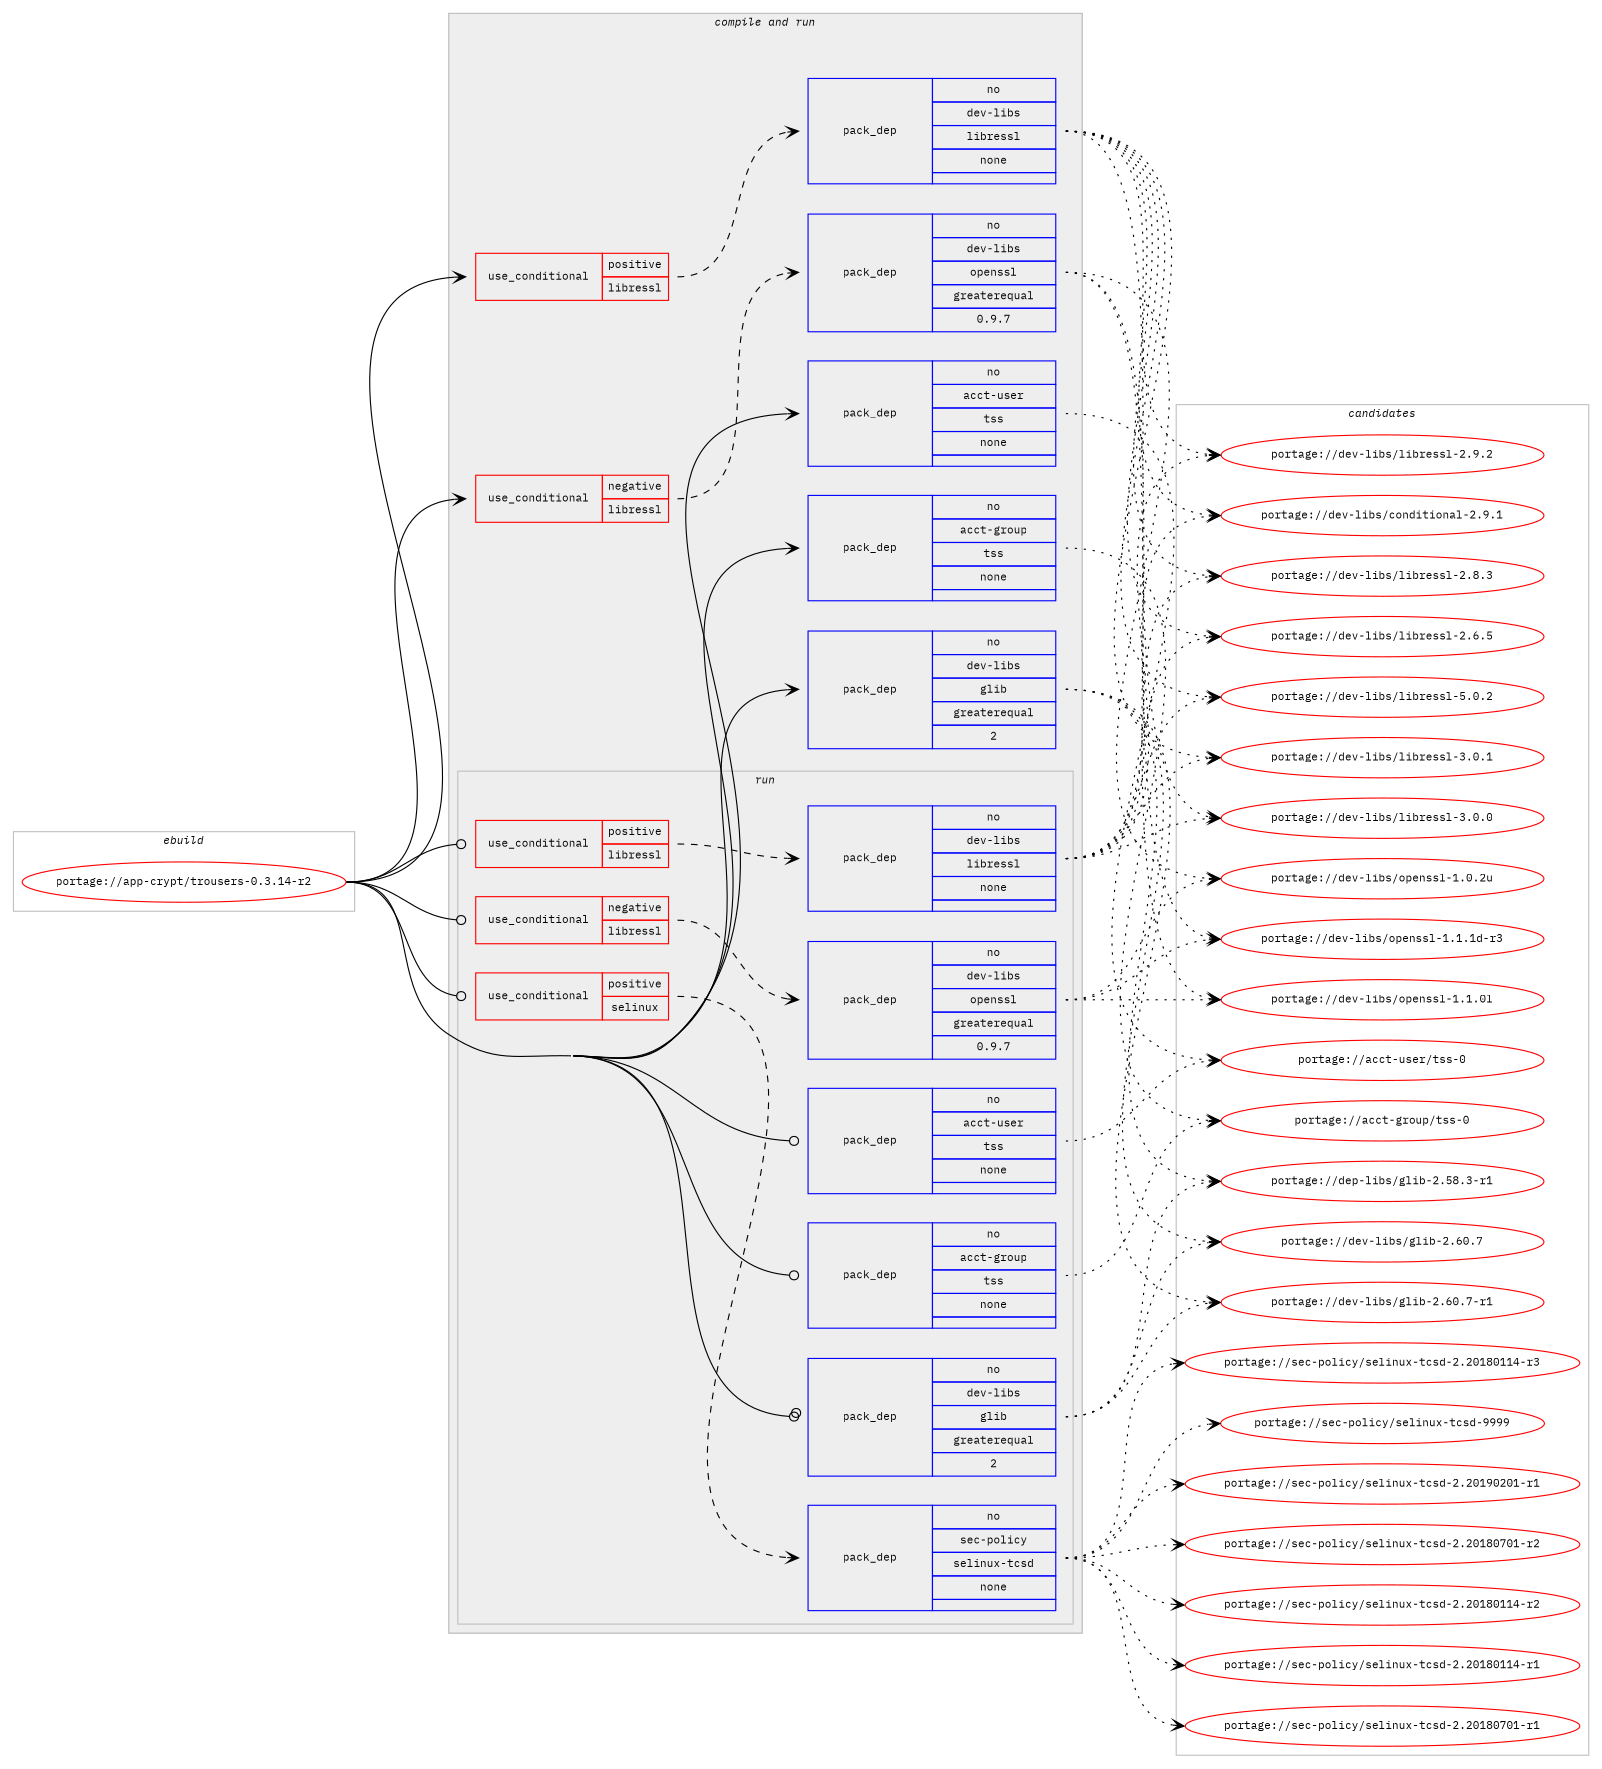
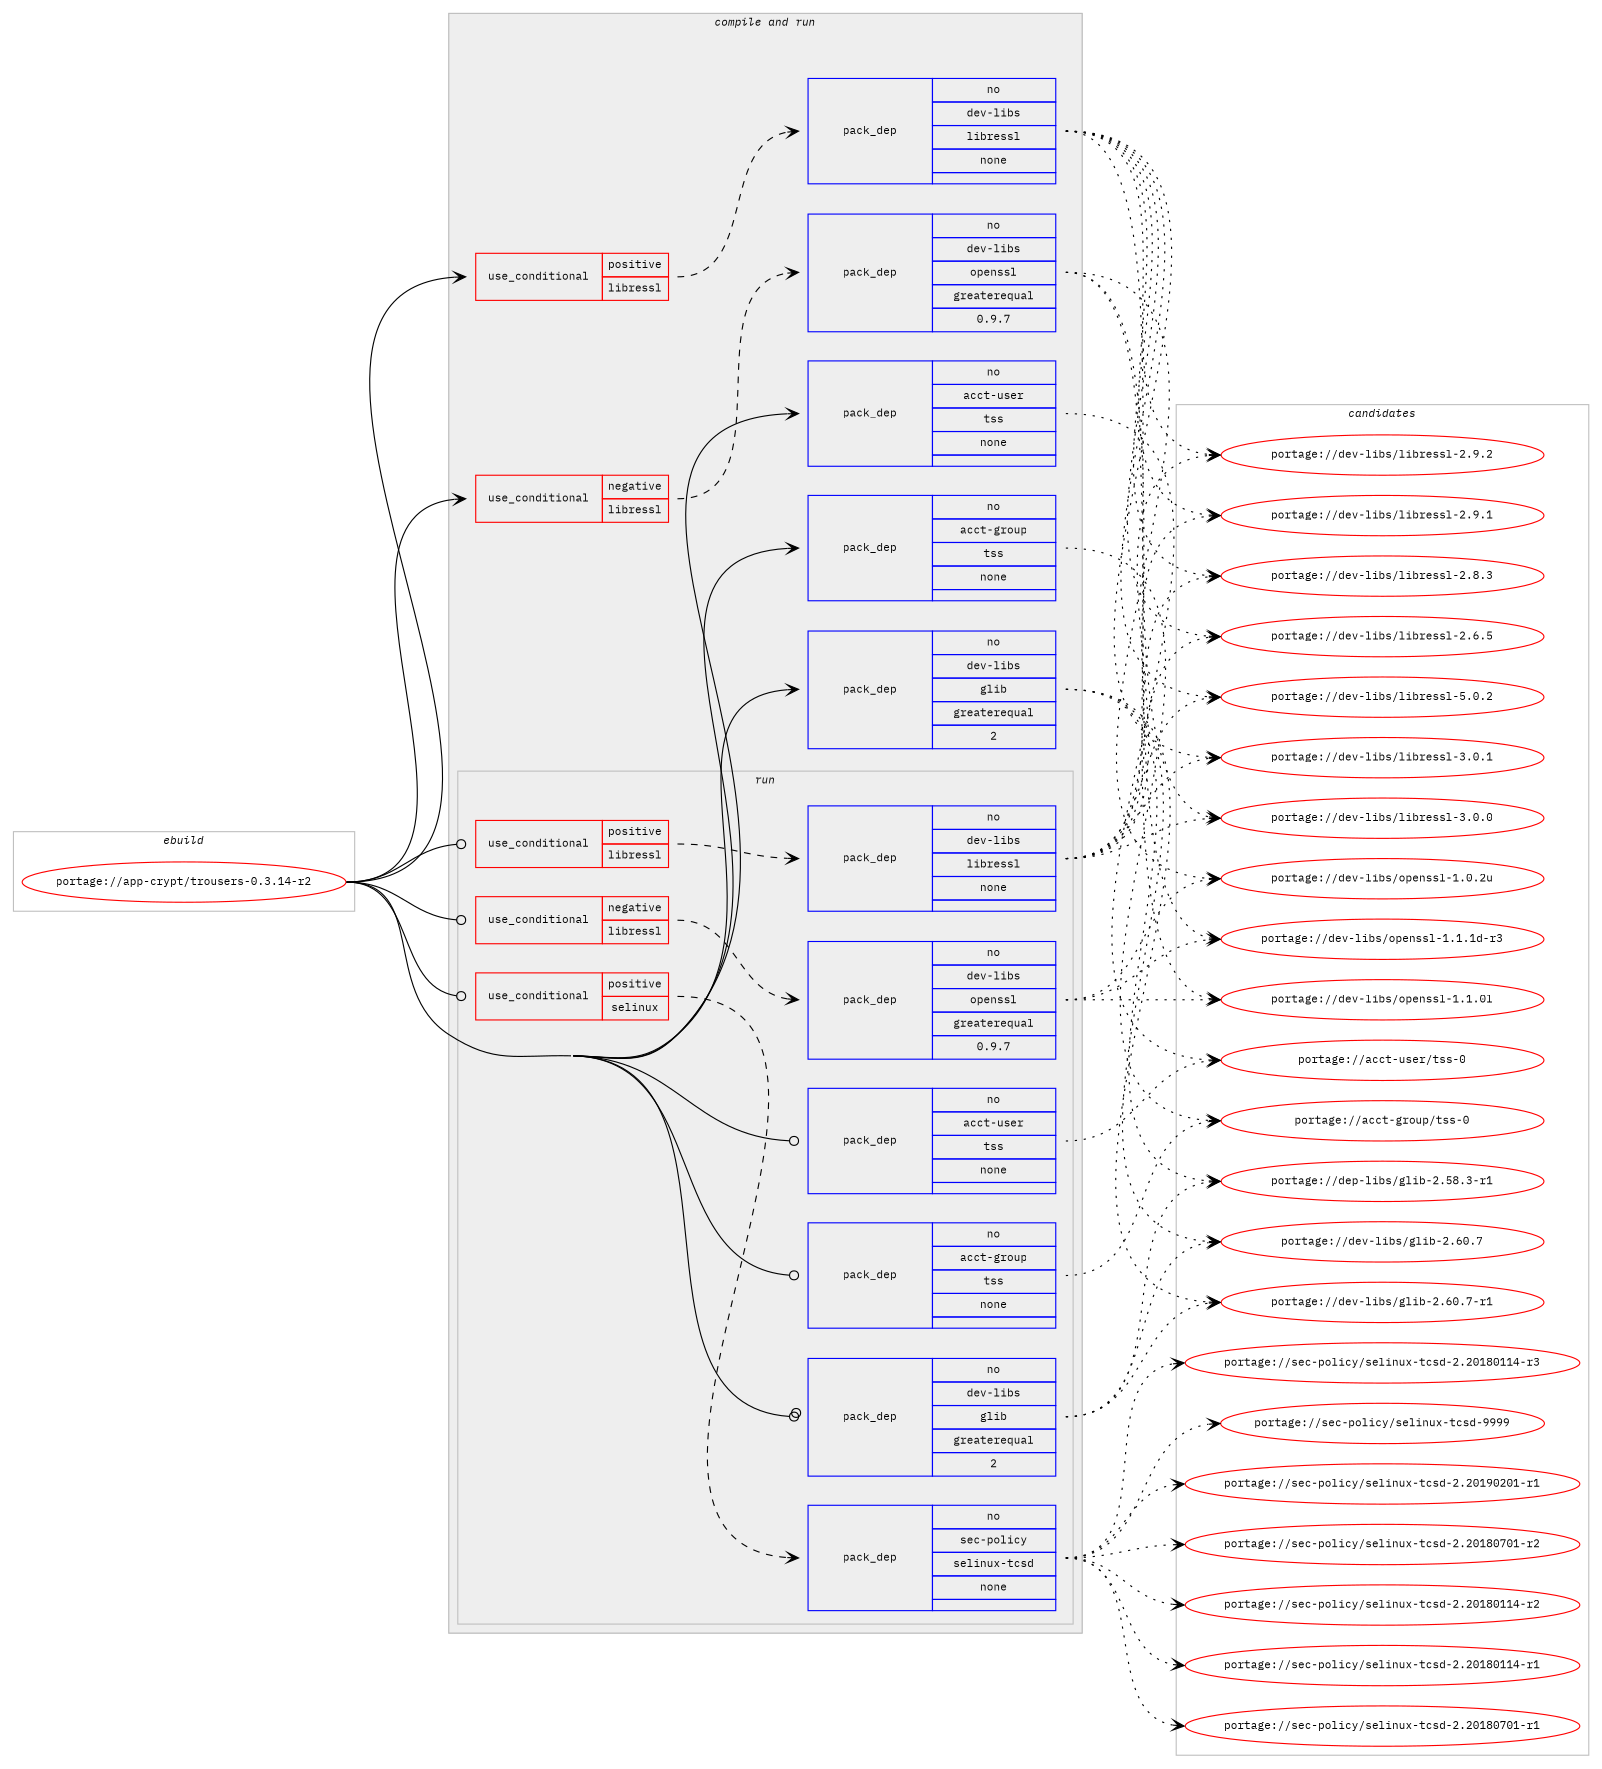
node "portage://dev-libs/conditional-2.9.1": label "portage://dev-libs/conditional-2.9.1" -> "portage://dev-libs/libressl-2.9.1"
